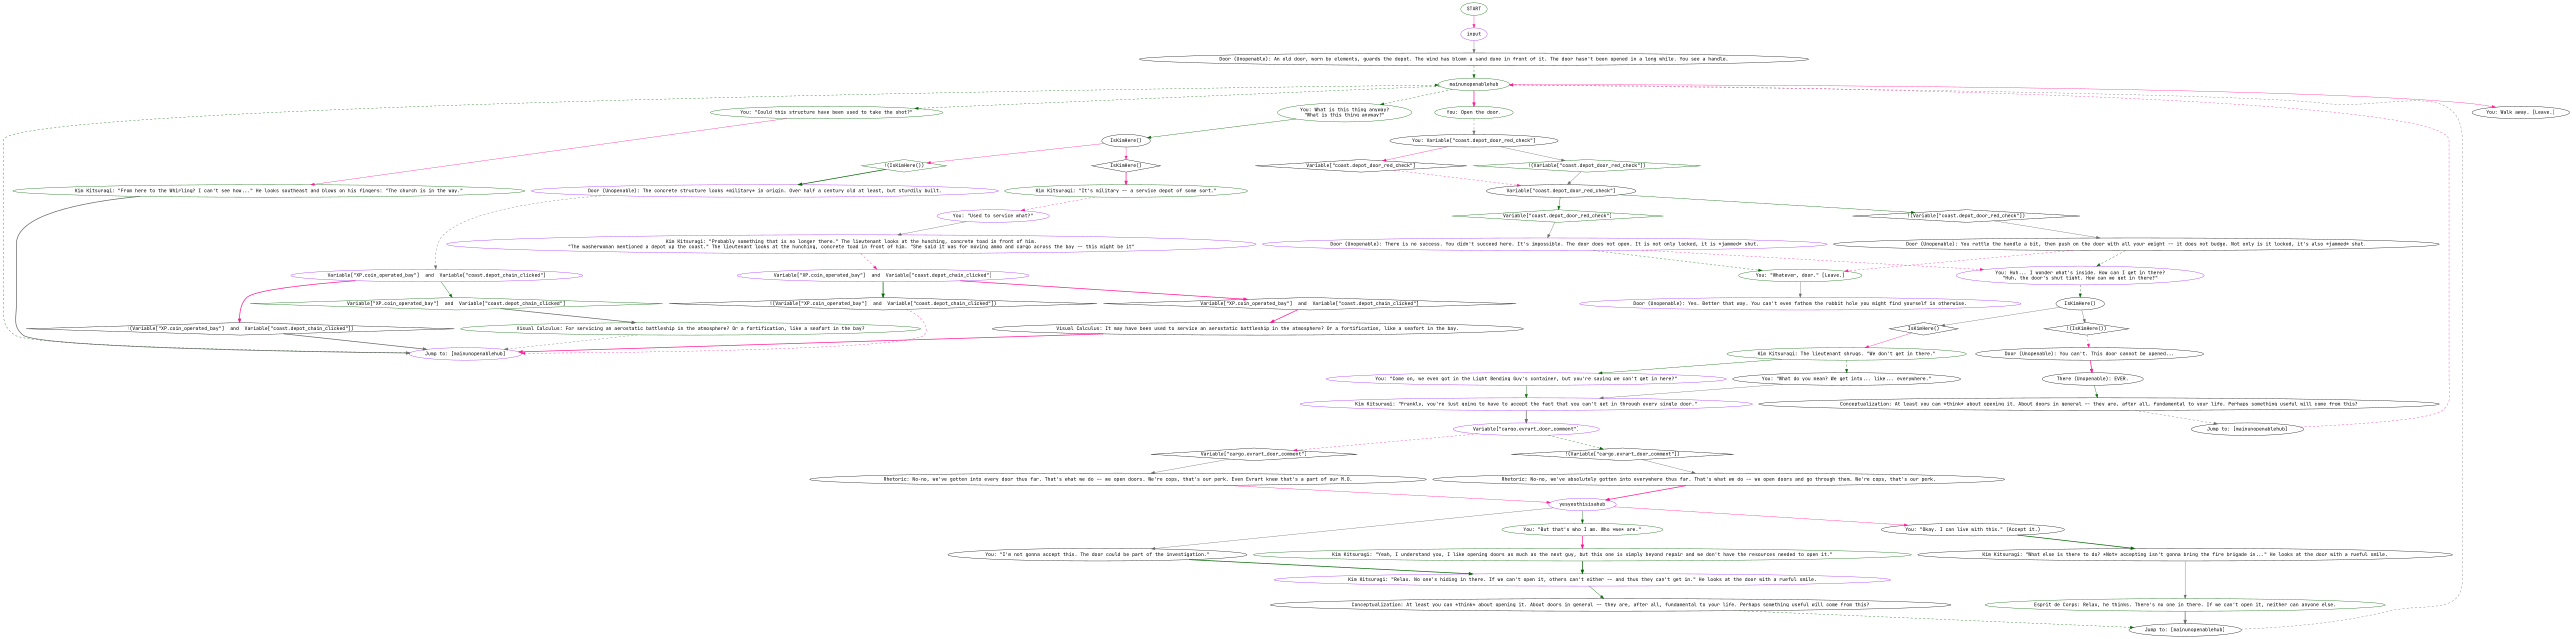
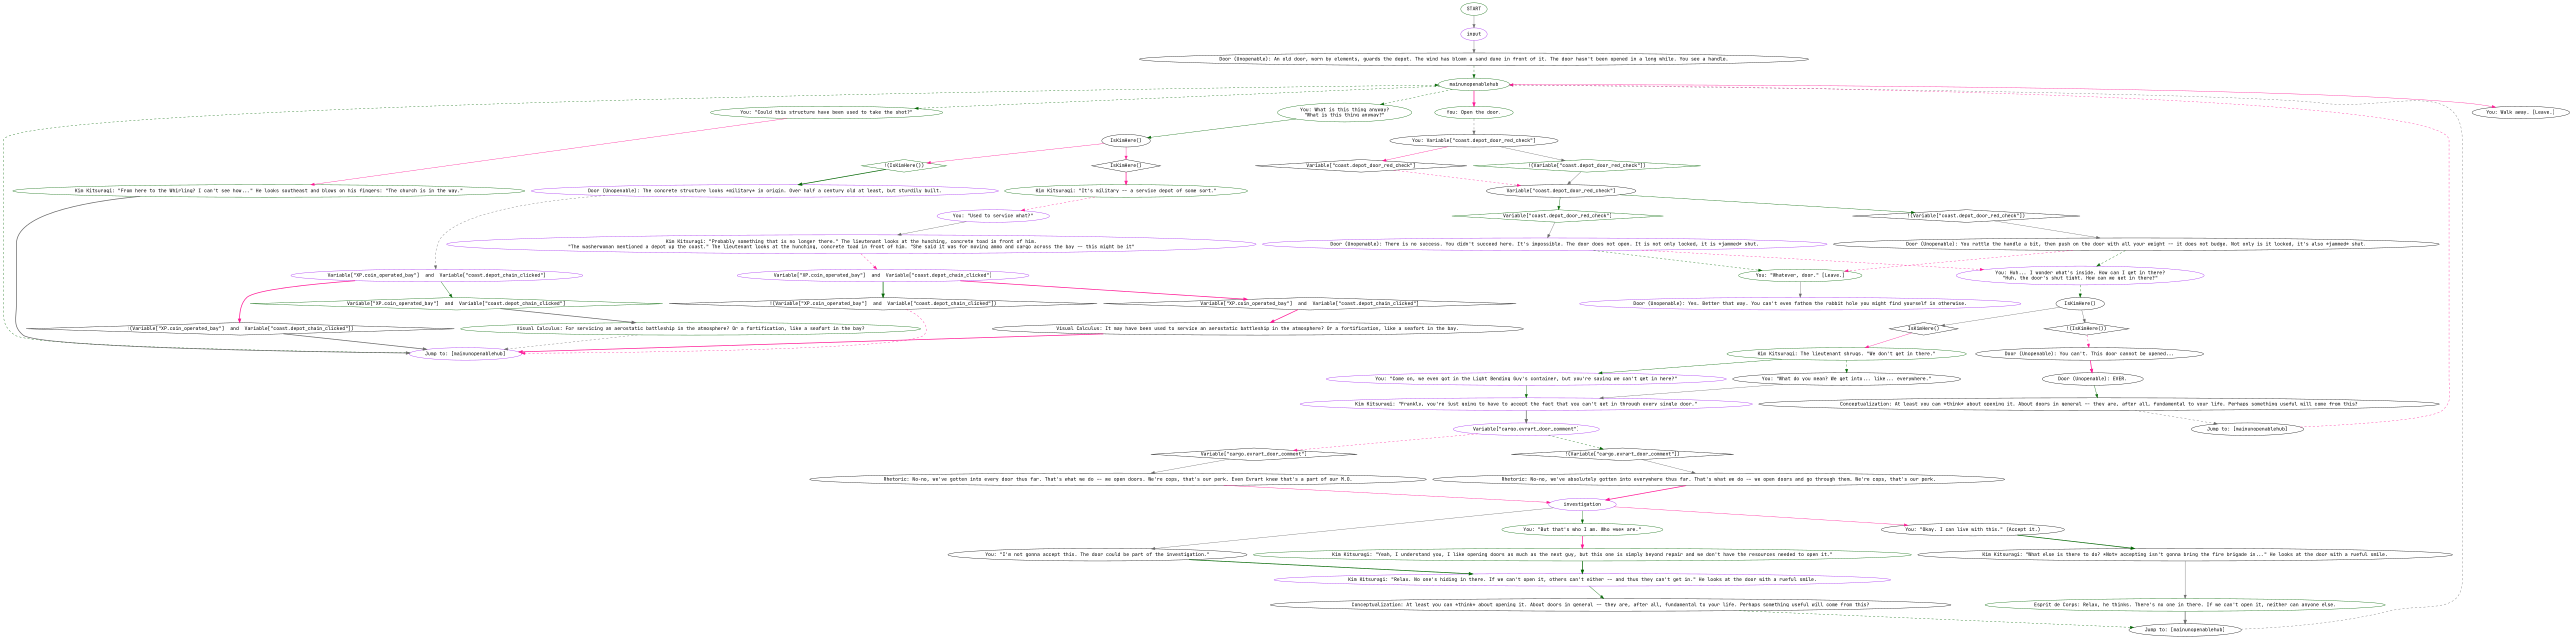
edge "START" -> "input": color deeppink -> gray40
node "There (Unopenable): EVER.": label "There (Unopenable): EVER." -> "Door (Unopenable): EVER."
node "yesyesthisisahub": label "yesyesthisisahub" -> "investigation"
